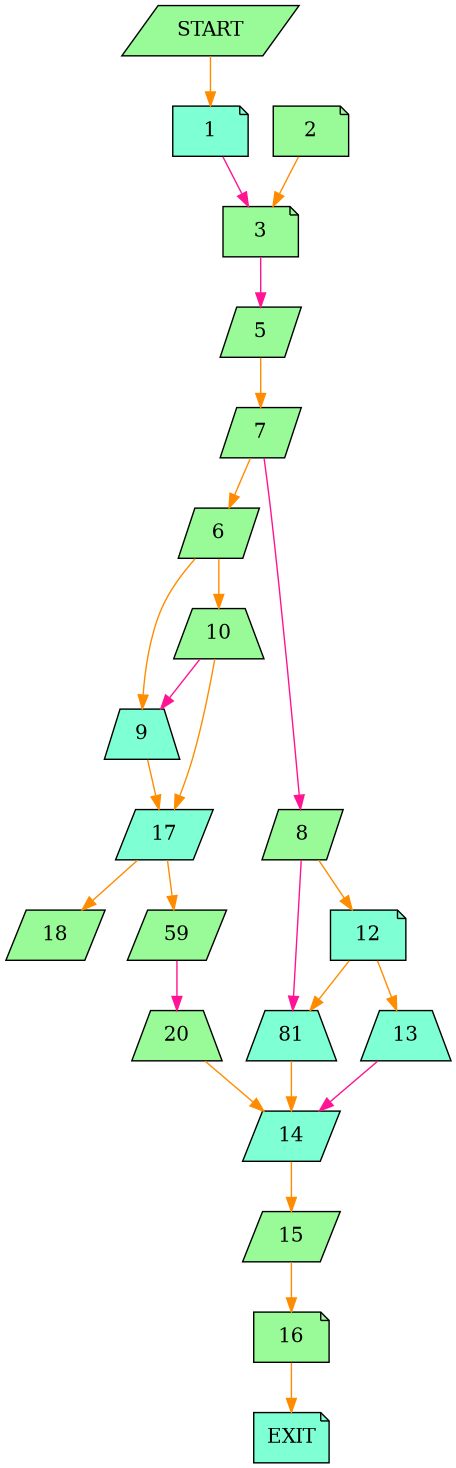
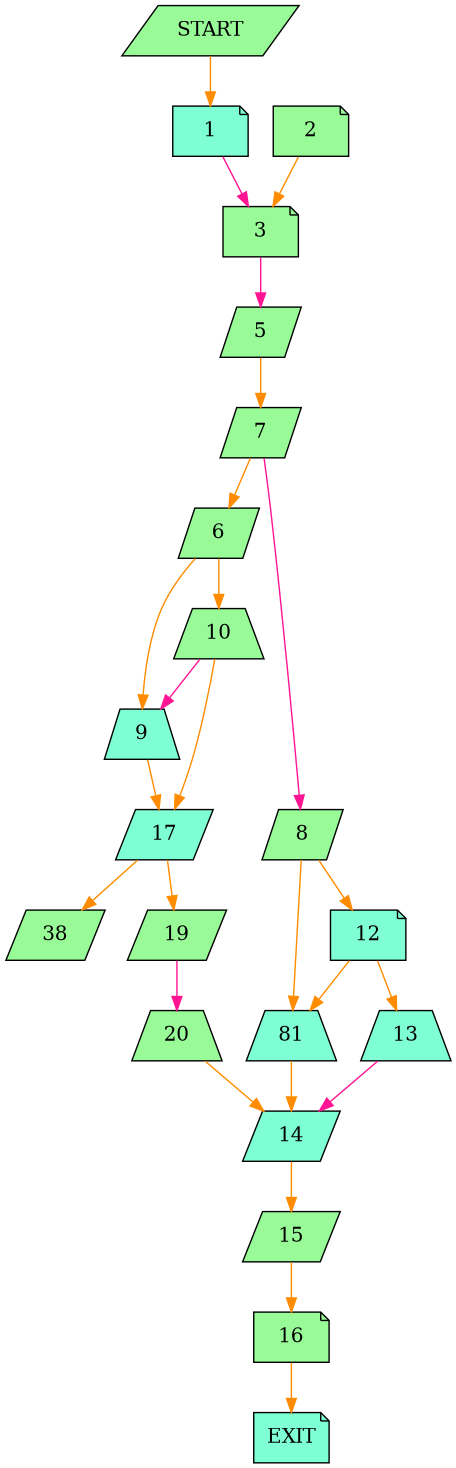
edge "8" -> "81": color deeppink -> darkorange
node "18": label "18" -> "38"
node "59": label "59" -> "19"
